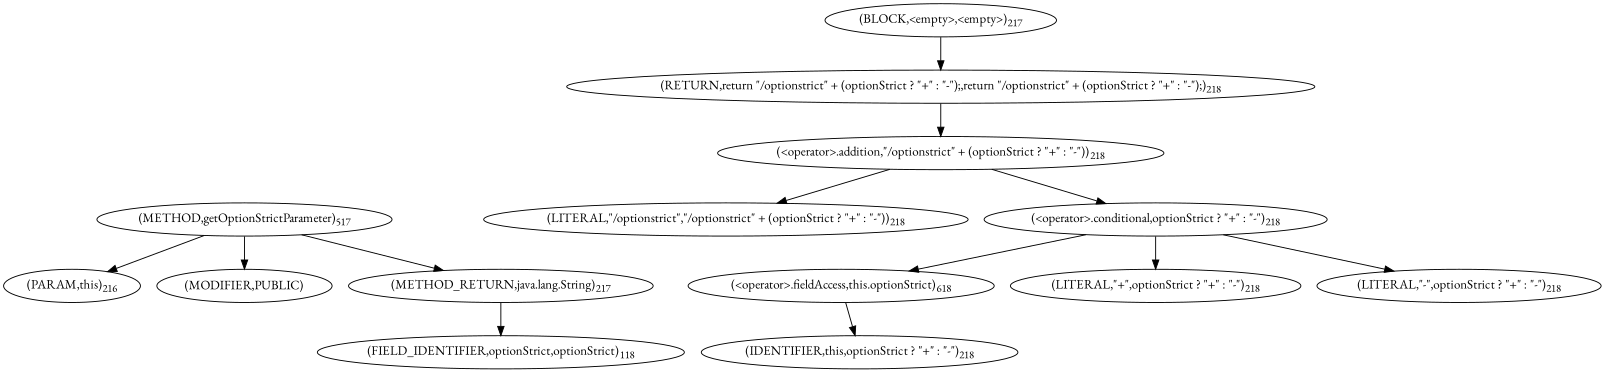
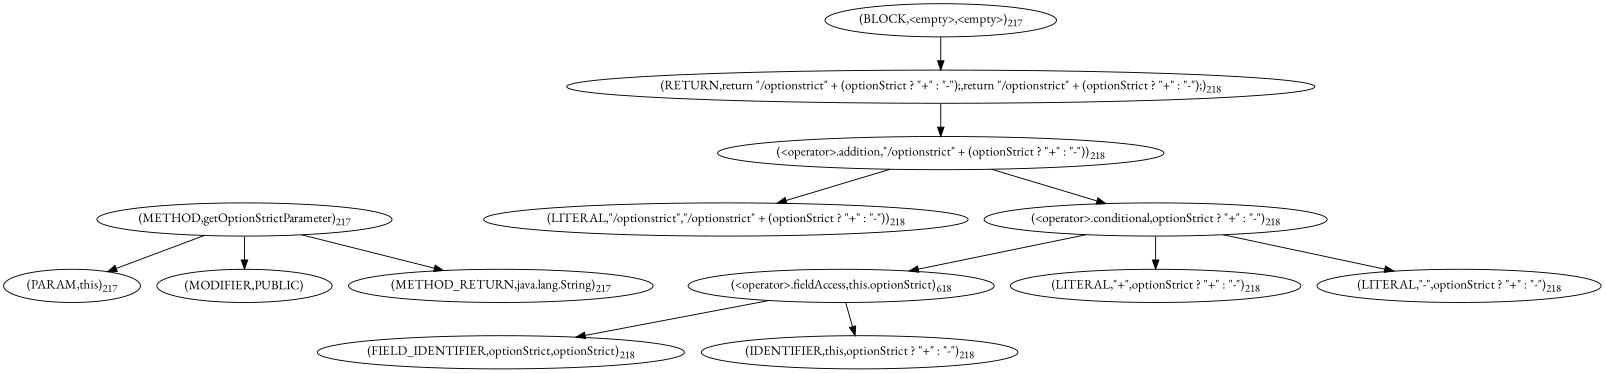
node "(METHOD,getOptionStrictParameter)": text "517" -> "217"
node "(PARAM,this)": text "216" -> "217"
edge "(METHOD_RETURN,java.lang.String)" -> "(FIELD_IDENTIFIER,optionStrict,optionStrict)": now "(<operator>.fieldAccess,this.optionStrict)" -> "(FIELD_IDENTIFIER,optionStrict,optionStrict)"
node "(FIELD_IDENTIFIER,optionStrict,optionStrict)": text "118" -> "218"
